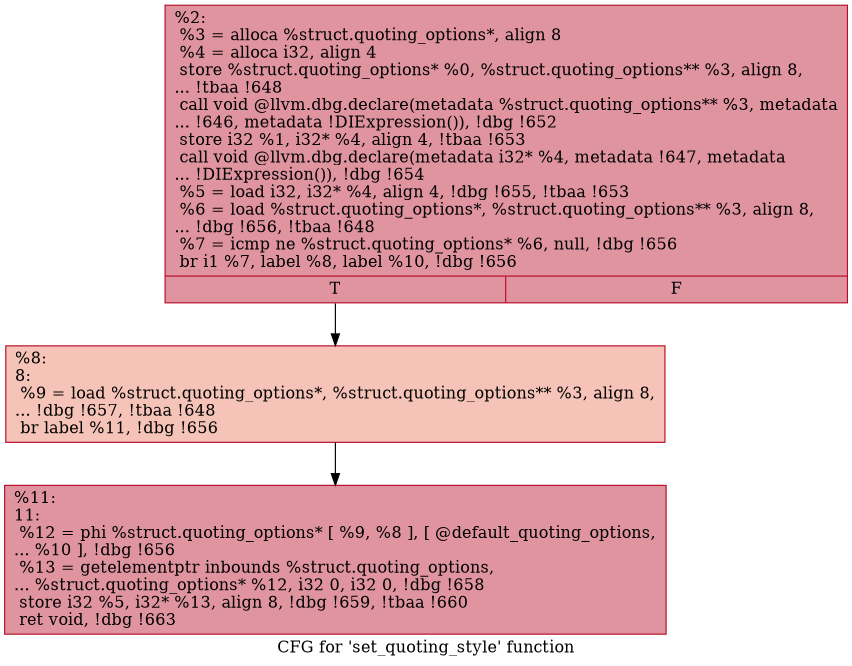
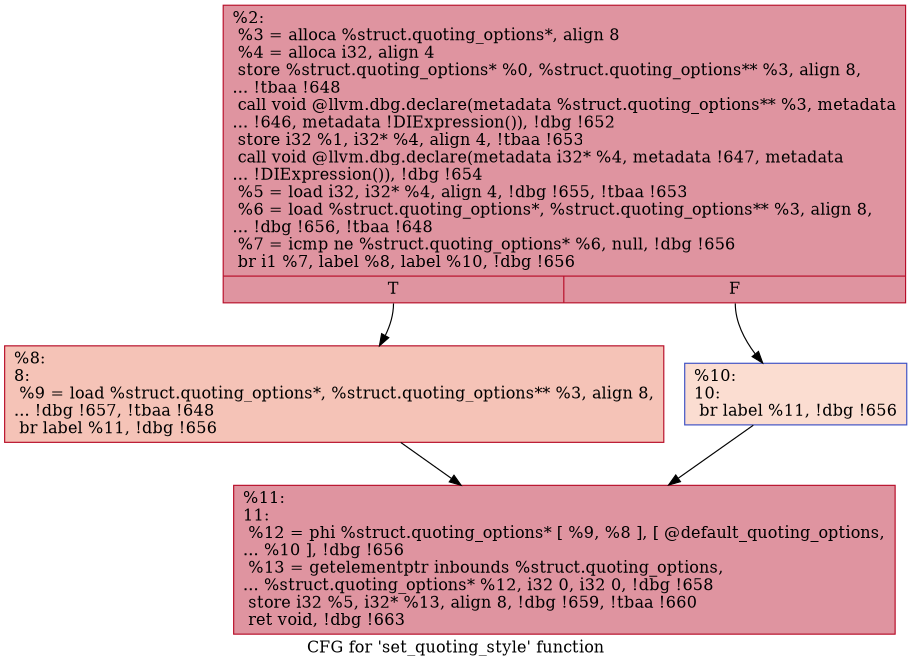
node "%10:": added
